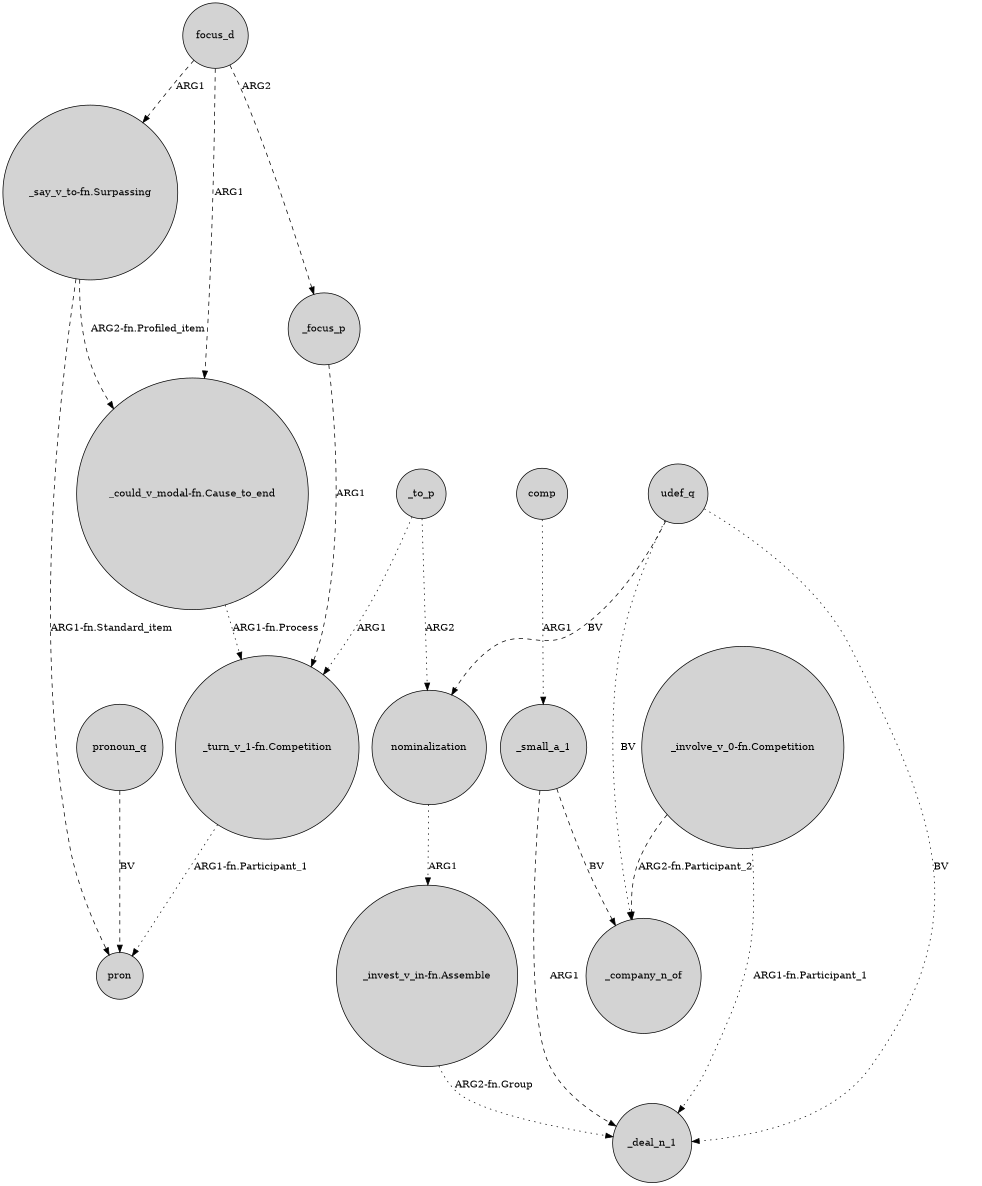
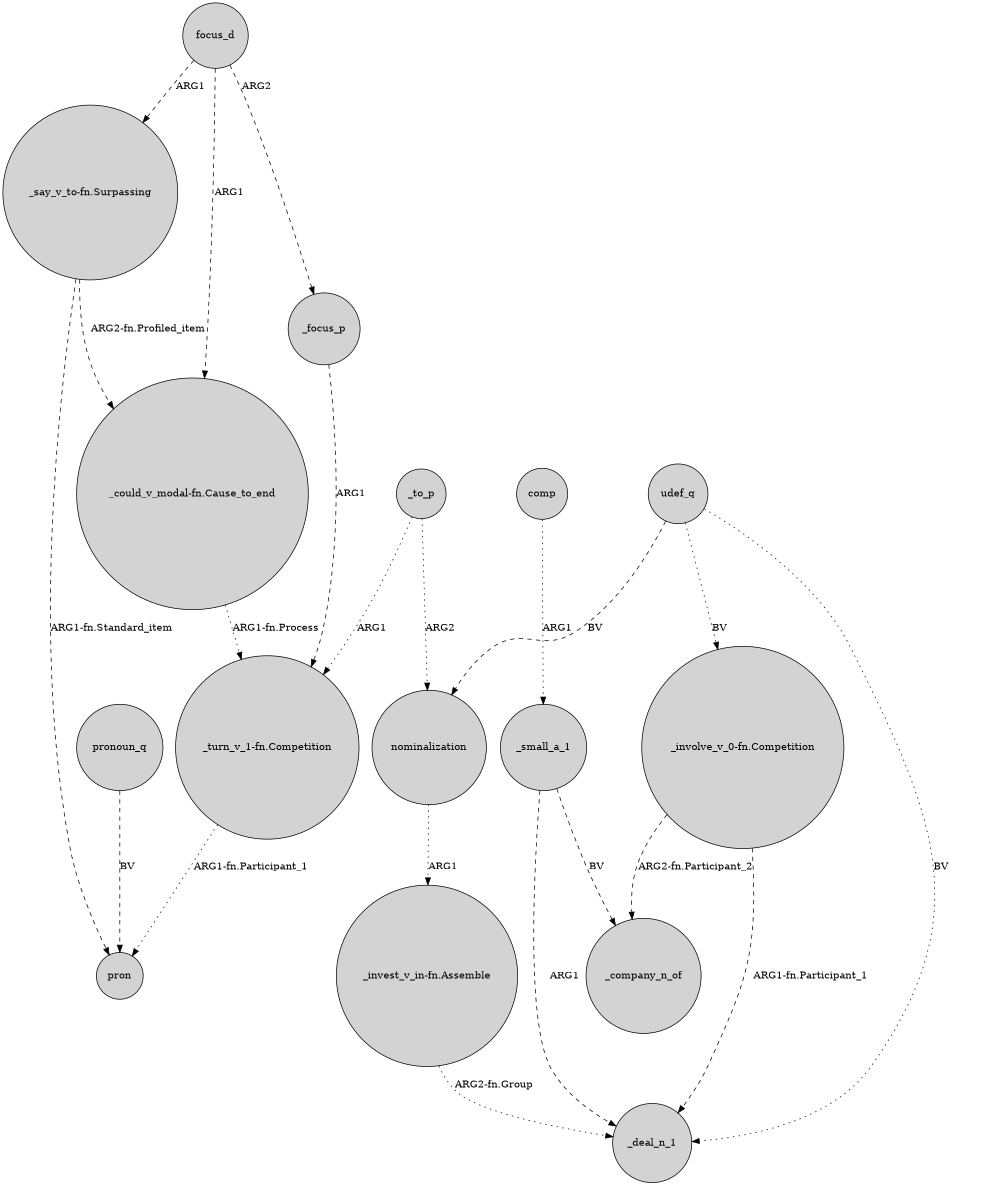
edge "udef_q" -> "_company_n_of": now "udef_q" -> "_involve_v_0-fn.Competition"
edge "_involve_v_0-fn.Competition" -> "_deal_n_1": style dotted -> dashed
